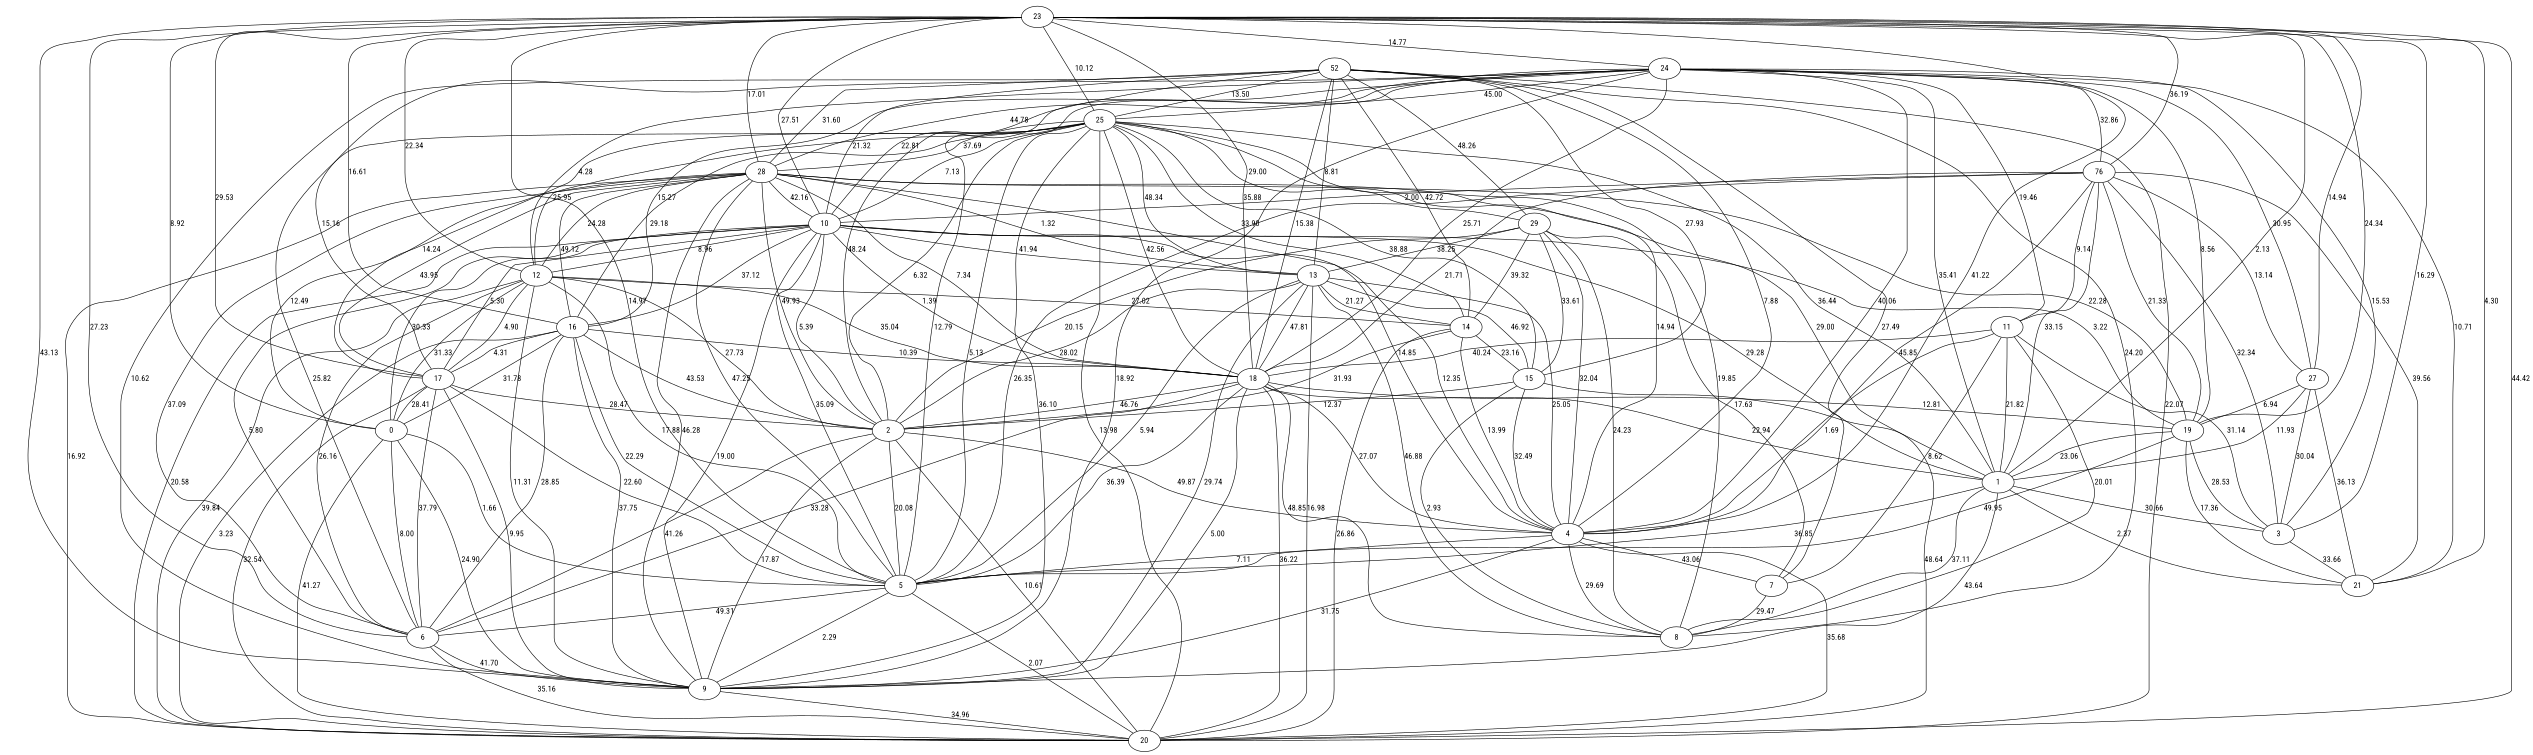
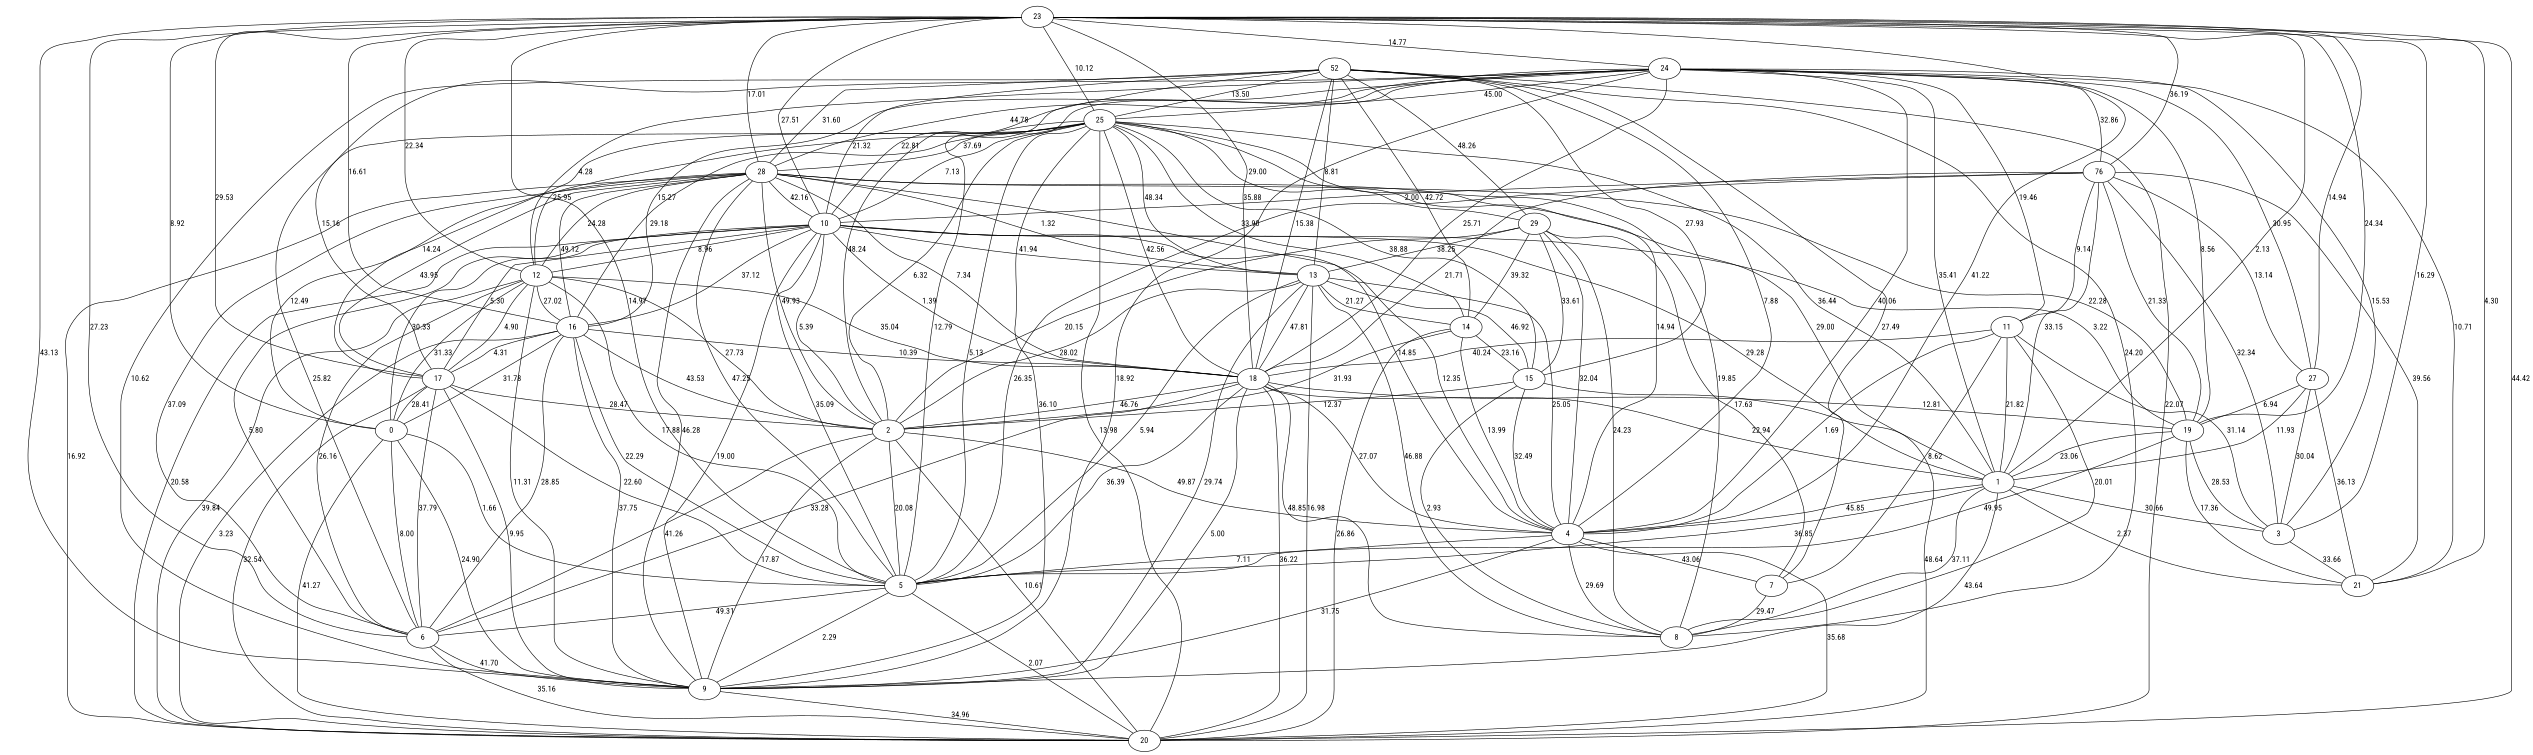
edge "12" -- "14": now "12" -- "16"
edge "76" -- "4": now "1" -- "4"
